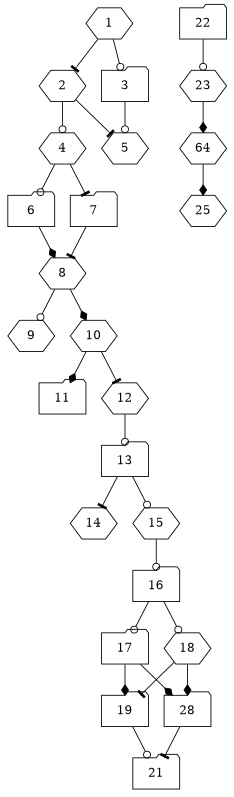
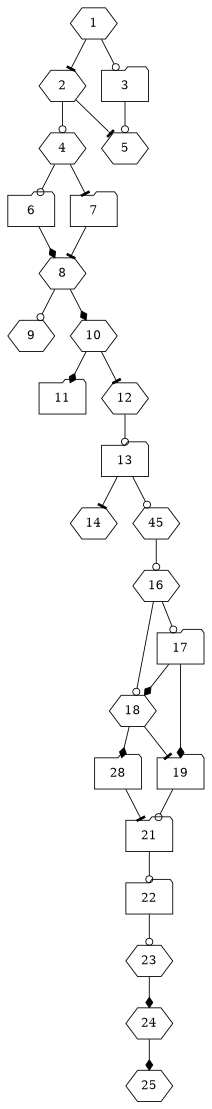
node "64": label "64" -> "24"
node "15": label "15" -> "45"
node "16": shape folder -> hexagon
edge "17" -> "28": now "17" -> "18"
edge "21" -> "22": added
